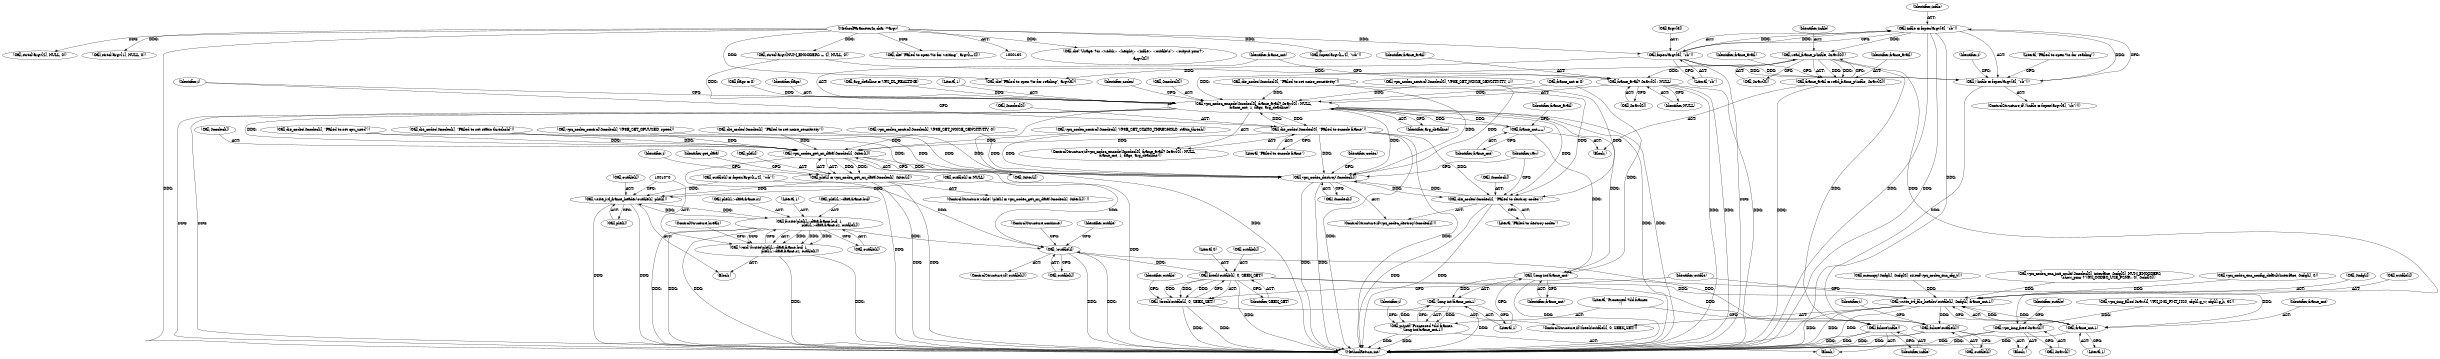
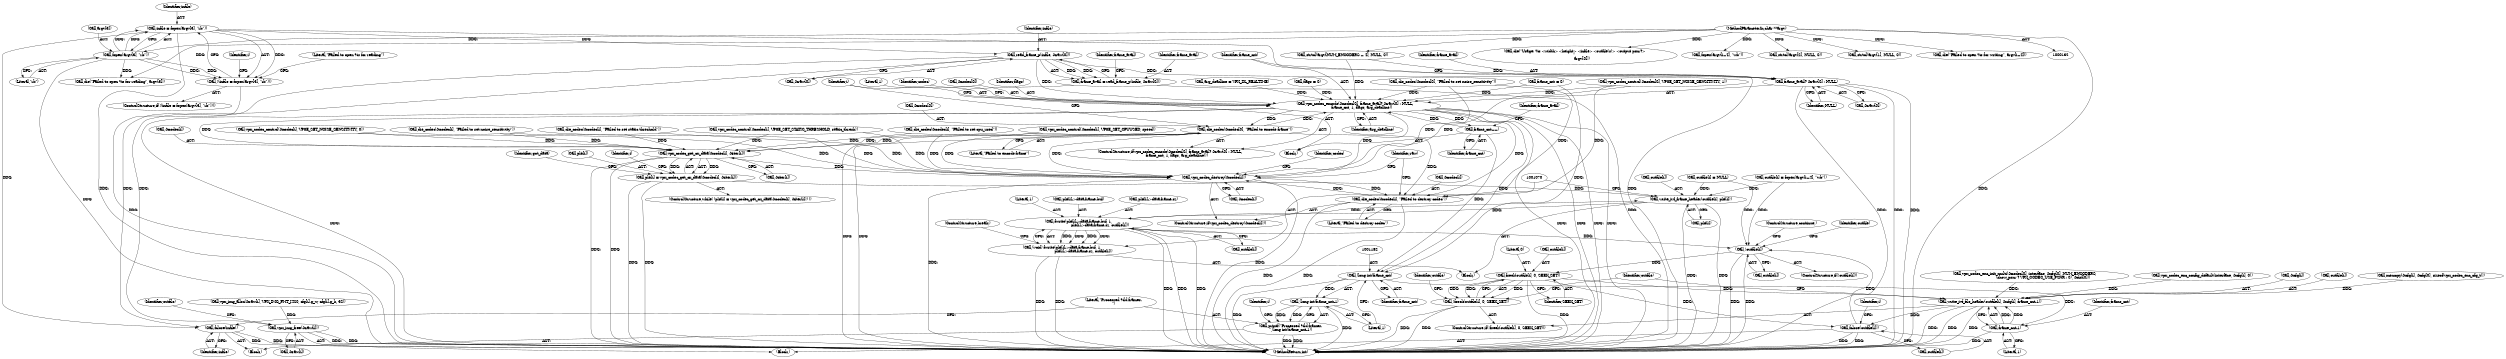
node "1001182": added
